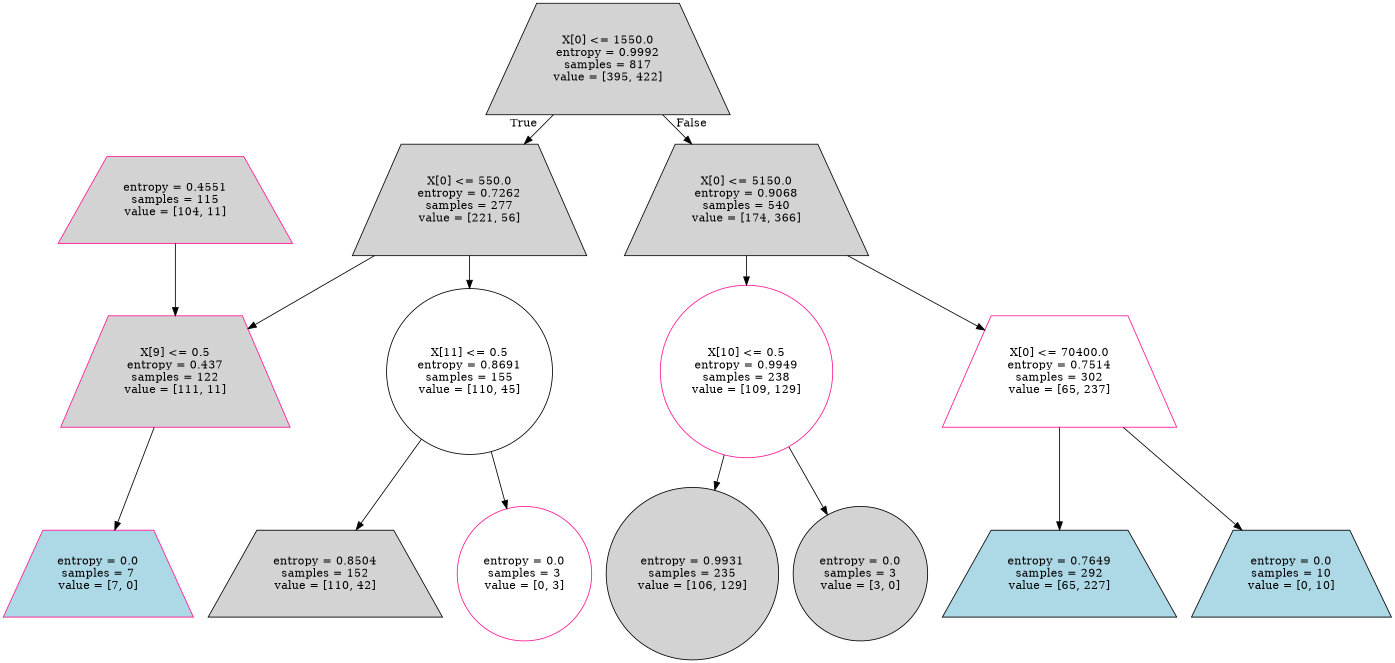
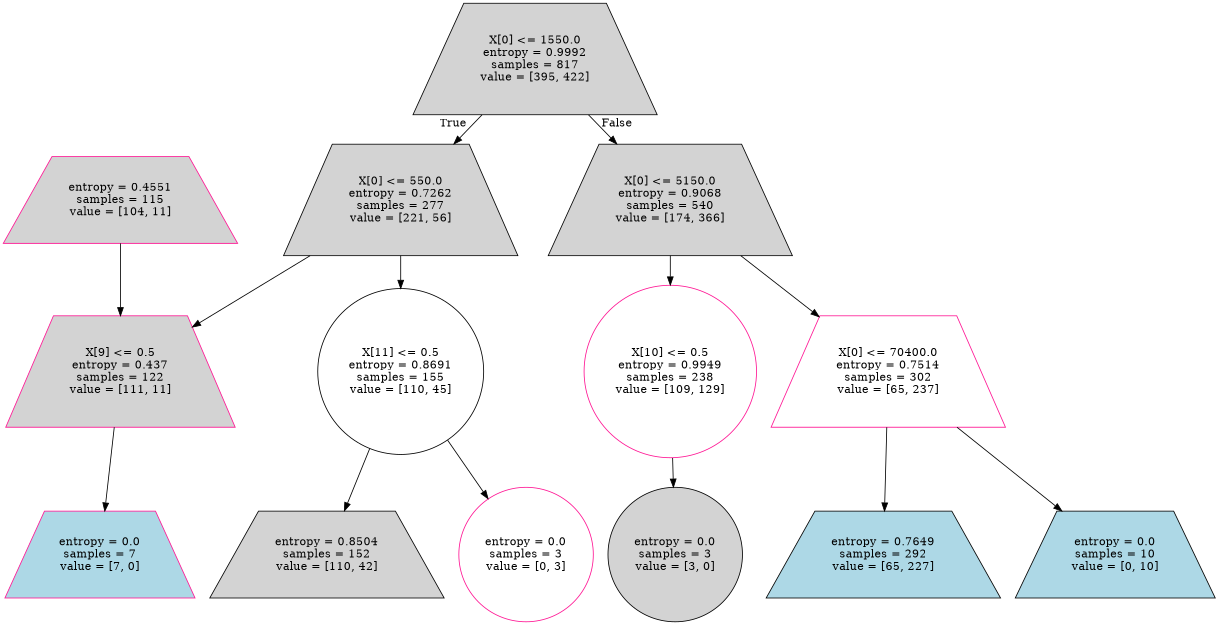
node "entropy = 0.9931 samples = 235 value = [106, 129]": removed
